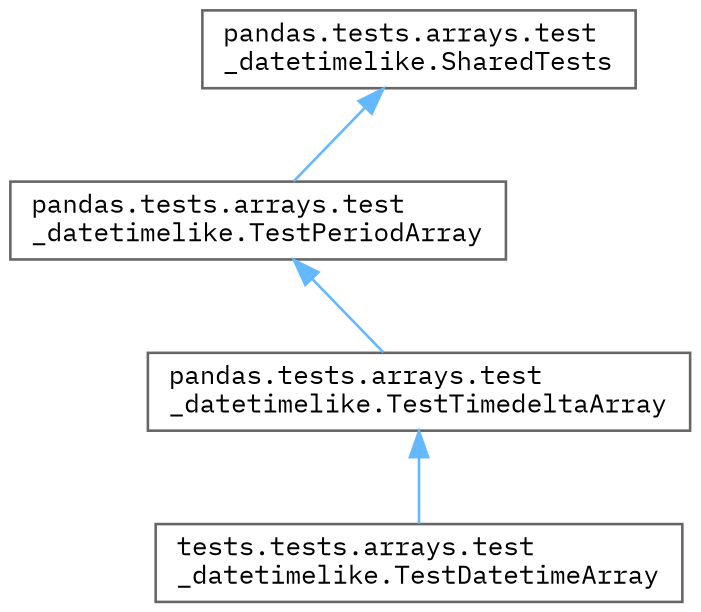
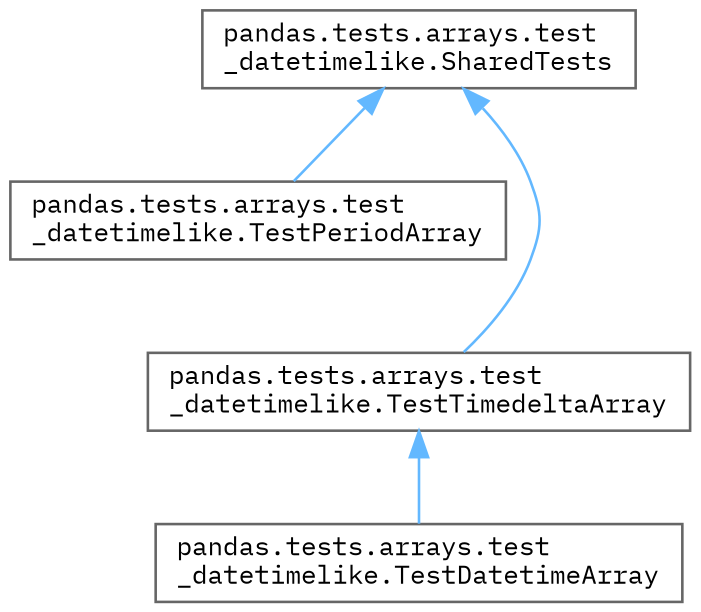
edge "pandas.tests.arrays.test _datetimelike.TestTimedeltaArray" -> "pandas.tests.arrays.test _datetimelike.TestPeriodArray": now "pandas.tests.arrays.test _datetimelike.TestTimedeltaArray" -> "pandas.tests.arrays.test _datetimelike.SharedTests"
node "tests.tests.arrays.test _datetimelike.TestDatetimeArray": label "tests.tests.arrays.test _datetimelike.TestDatetimeArray" -> "pandas.tests.arrays.test _datetimelike.TestDatetimeArray"
